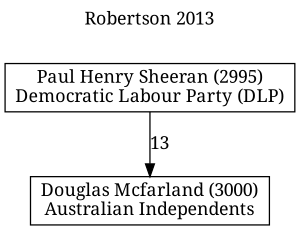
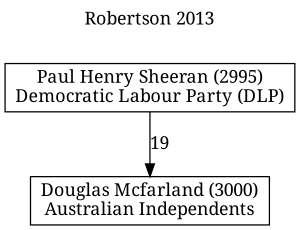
edge "Paul Henry Sheeran (2995) Democratic Labour Party (DLP)" -> "Douglas Mcfarland (3000) Australian Independents": label "13" -> "19"
